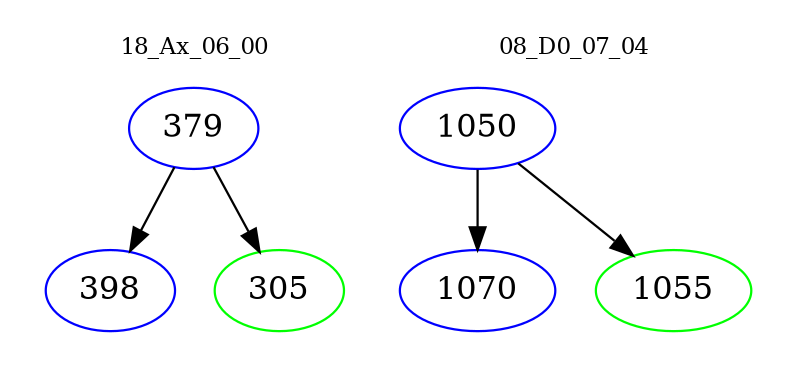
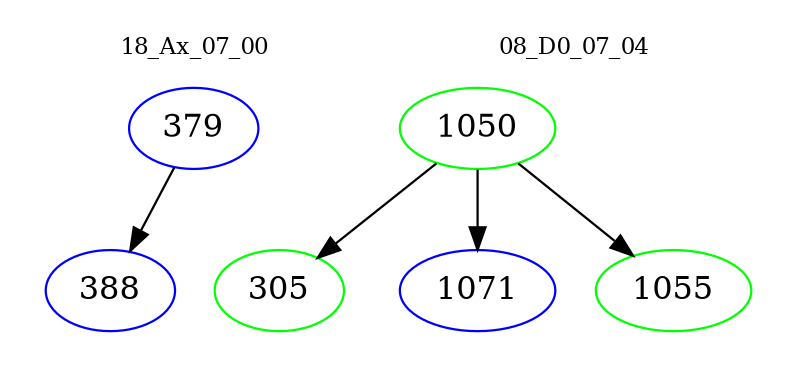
cluster "18_Ax_06_00": label "18_Ax_06_00" -> "18_Ax_07_00"
node "1050": color blue -> green
edge "379" -> "305": now "1050" -> "305"
node "398": label "398" -> "388"
node "1070": label "1070" -> "1071"
